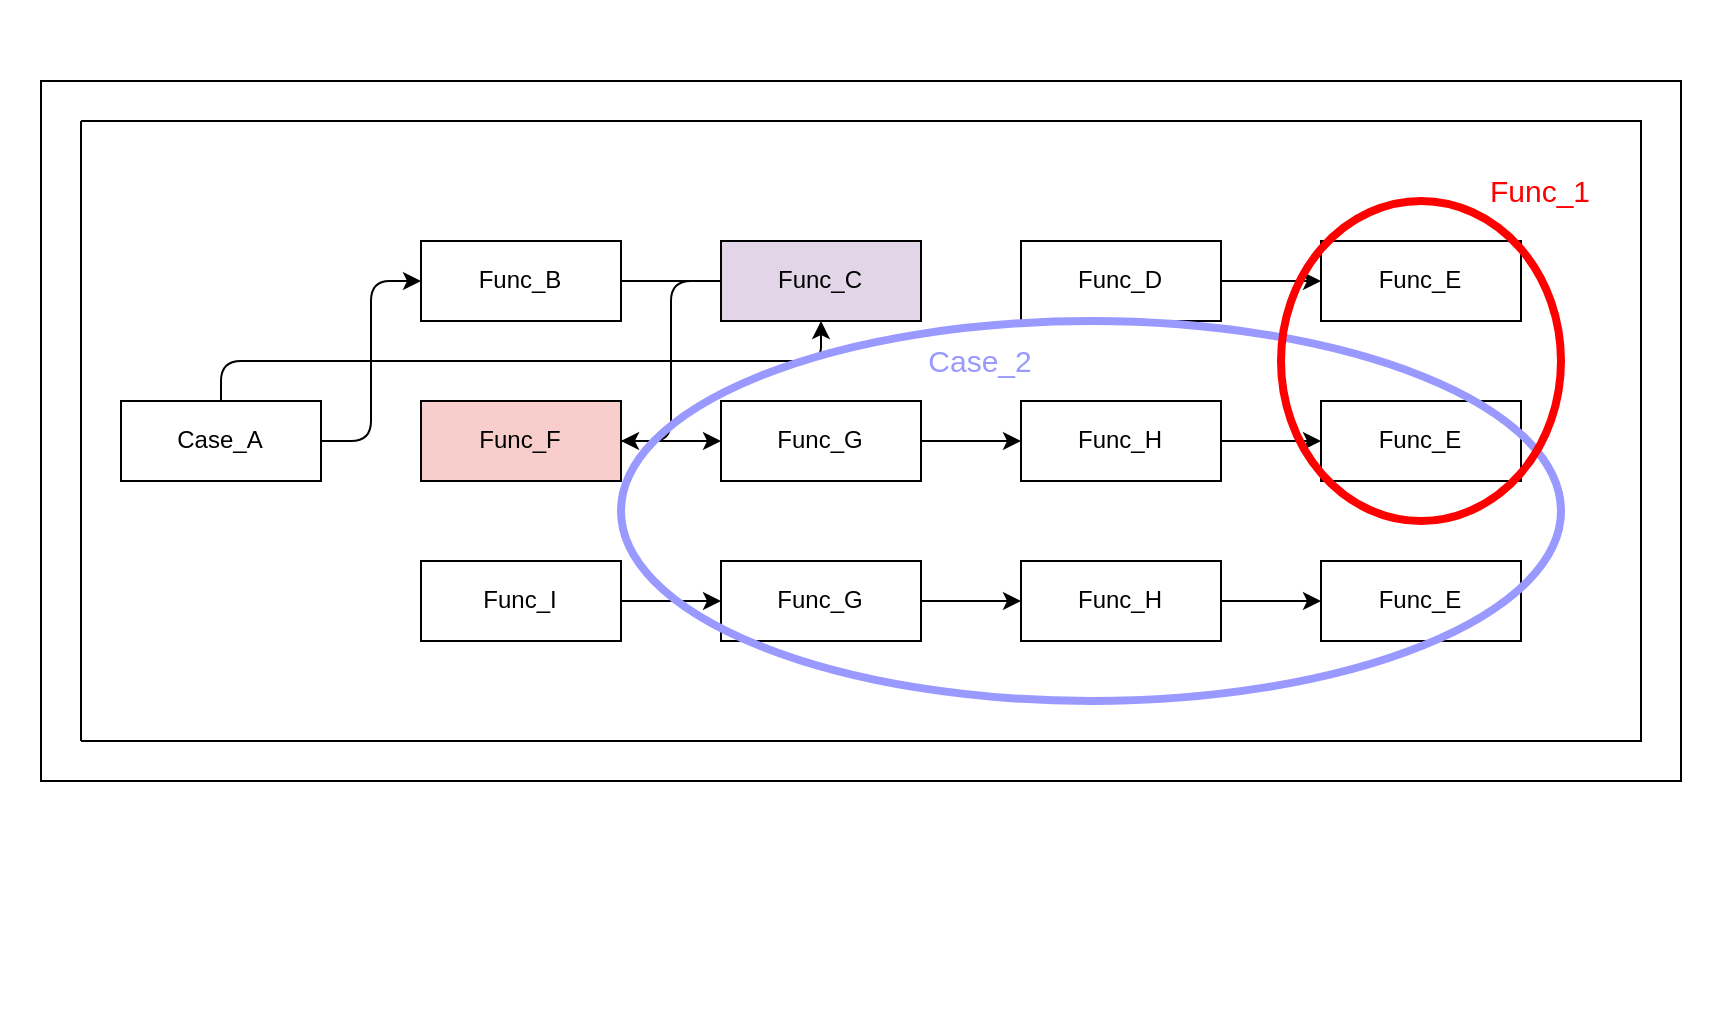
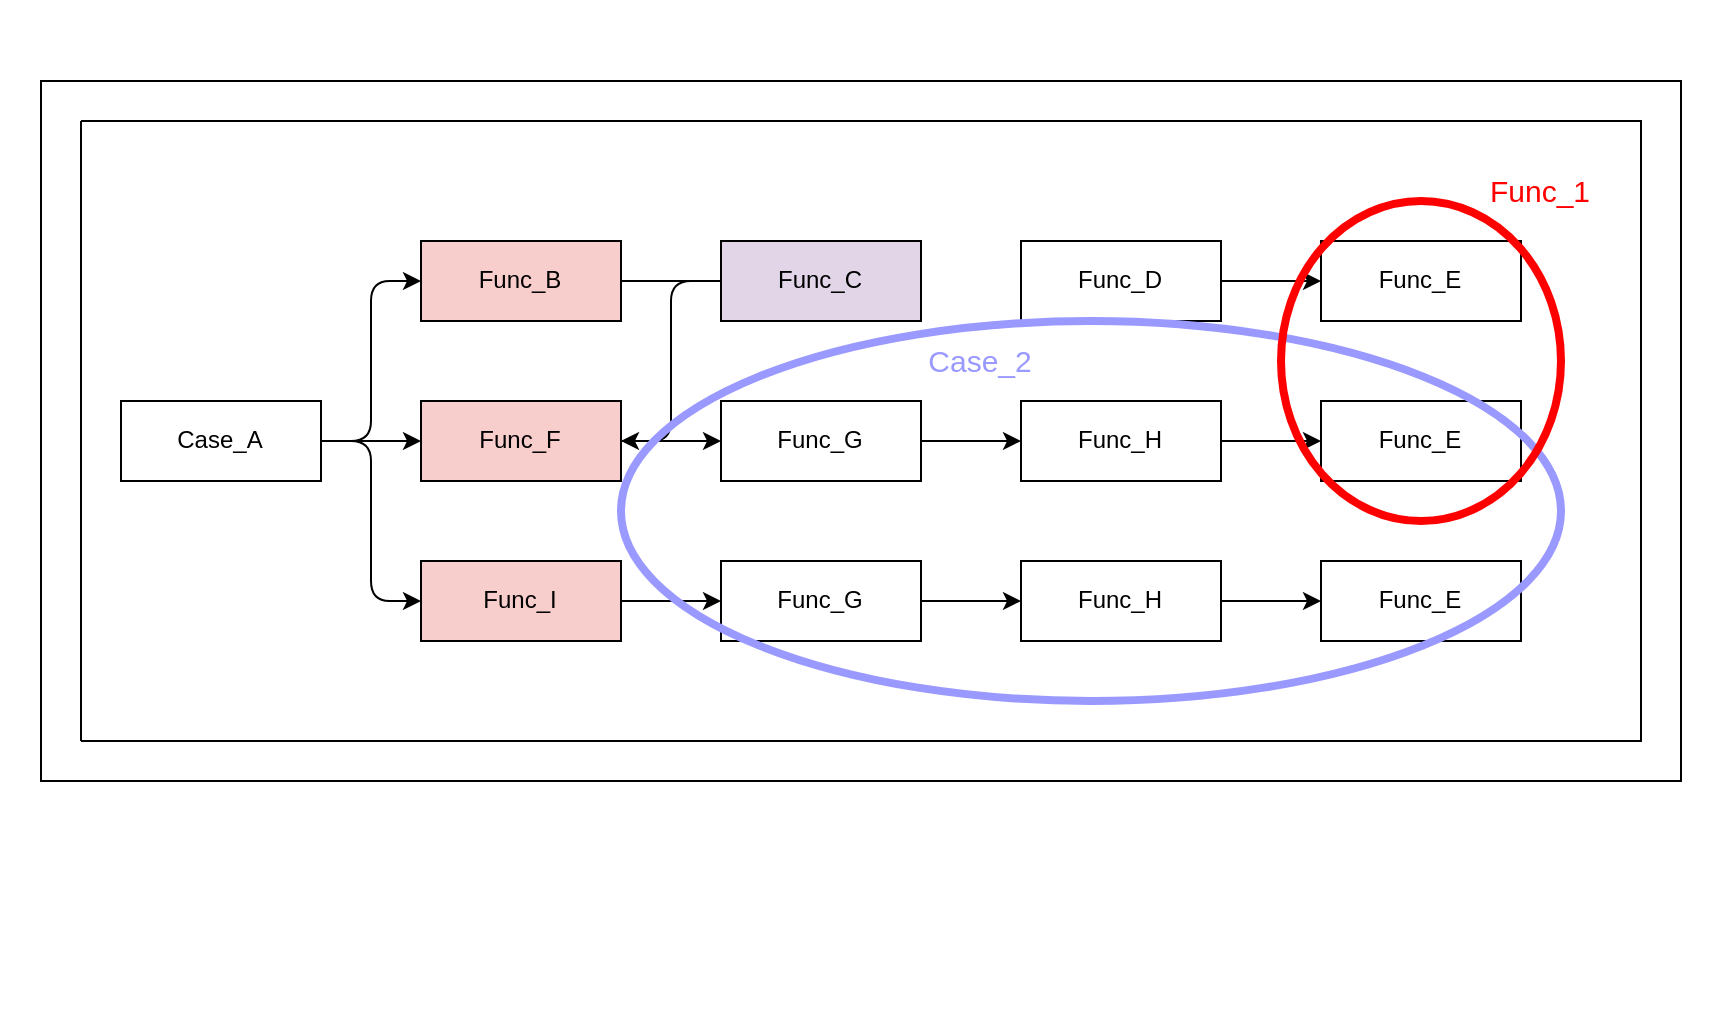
node "Func_B": fillcolor #ffffff -> #f8cecc
edge "Case_A" -> "Func_C": now "Case_A" -> "Func_F"
edge "Case_A" -> "Func_I": added
node "Func_I": fillcolor #ffffff -> #f8cecc
